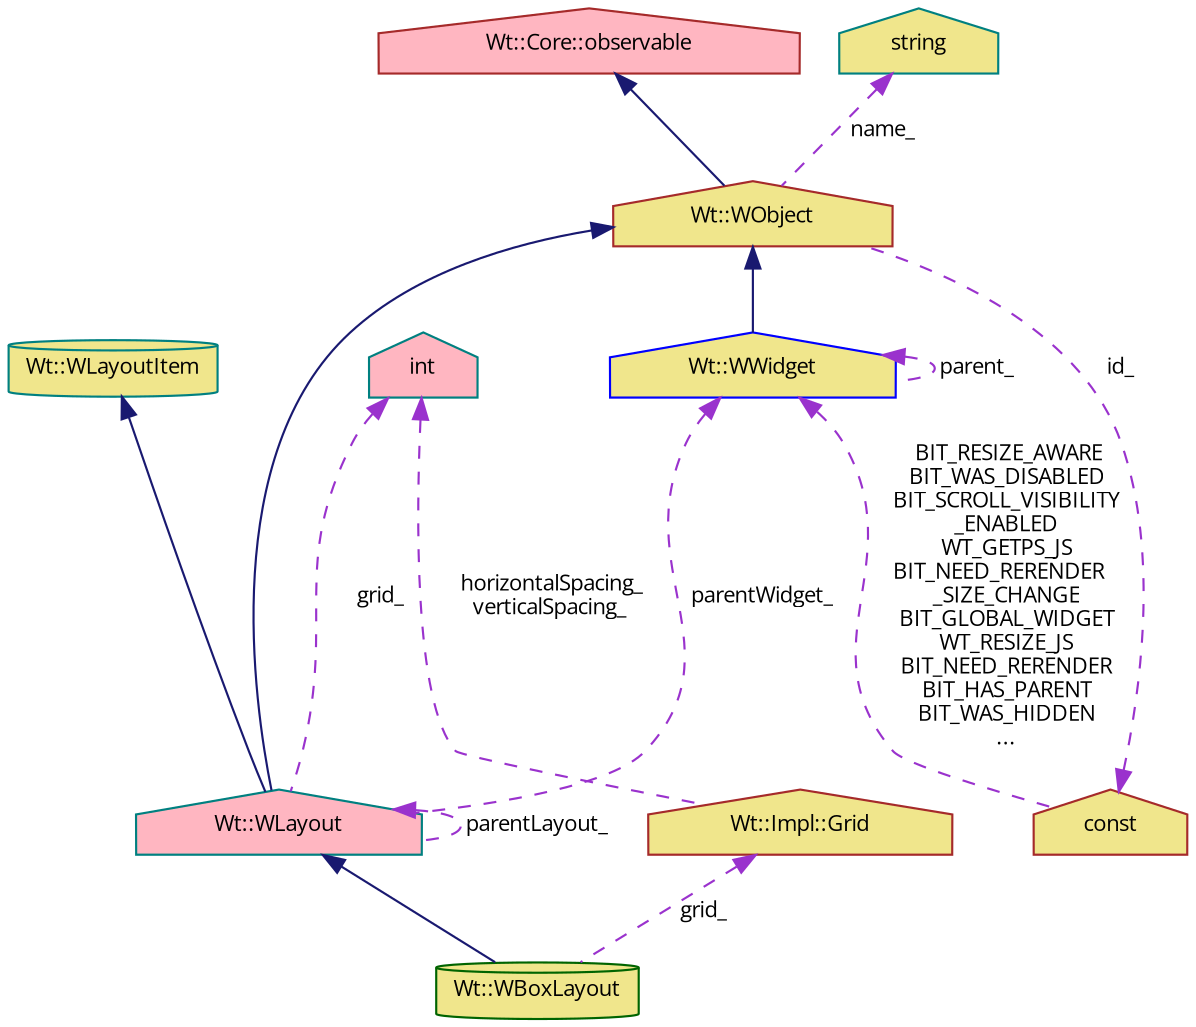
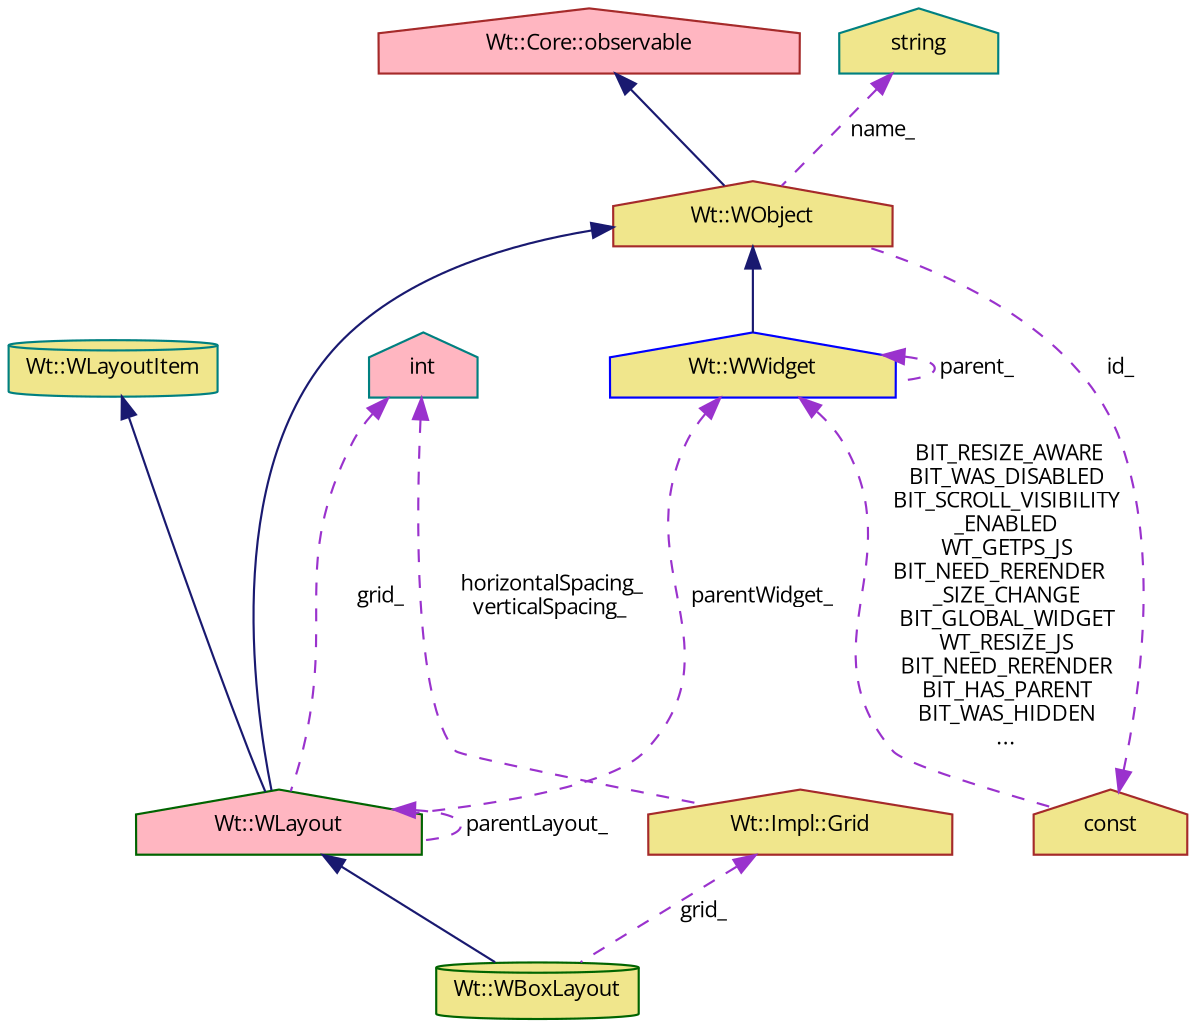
node "Wt::WLayout": color teal -> darkgreen
